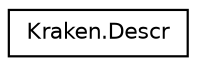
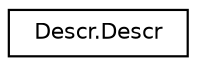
node "Kraken.Descr": label "Kraken.Descr" -> "Descr.Descr"
